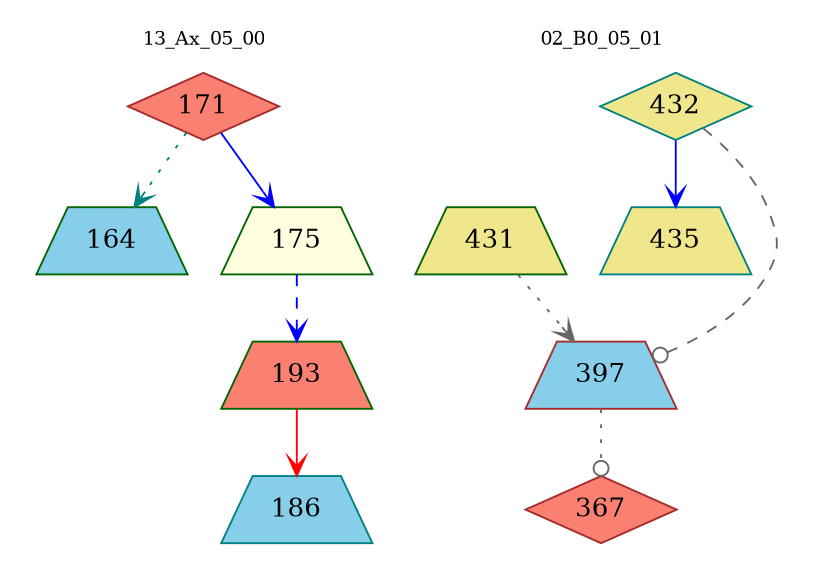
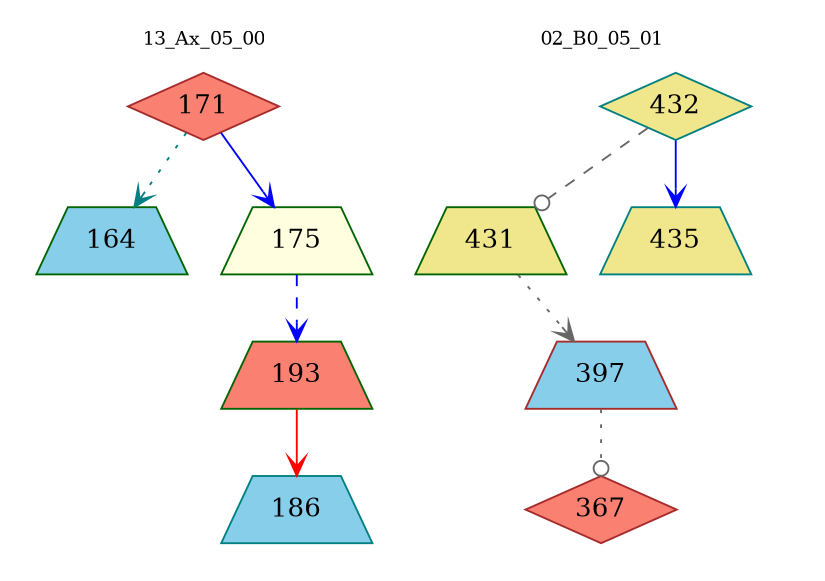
edge "432" -> "397": now "432" -> "431"
